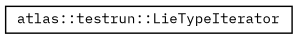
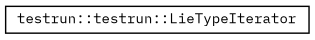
node "atlas::testrun::LieTypeIterator": label "atlas::testrun::LieTypeIterator" -> "testrun::testrun::LieTypeIterator"
